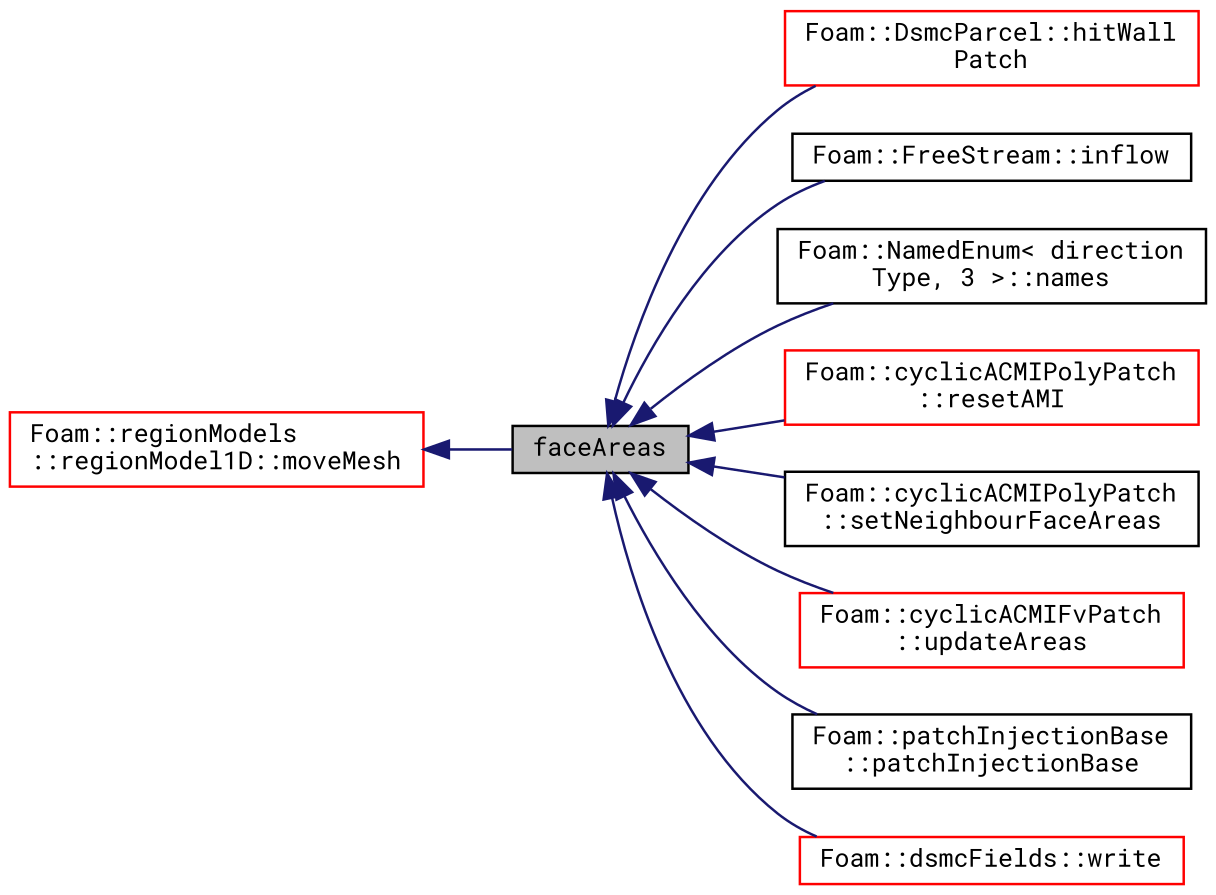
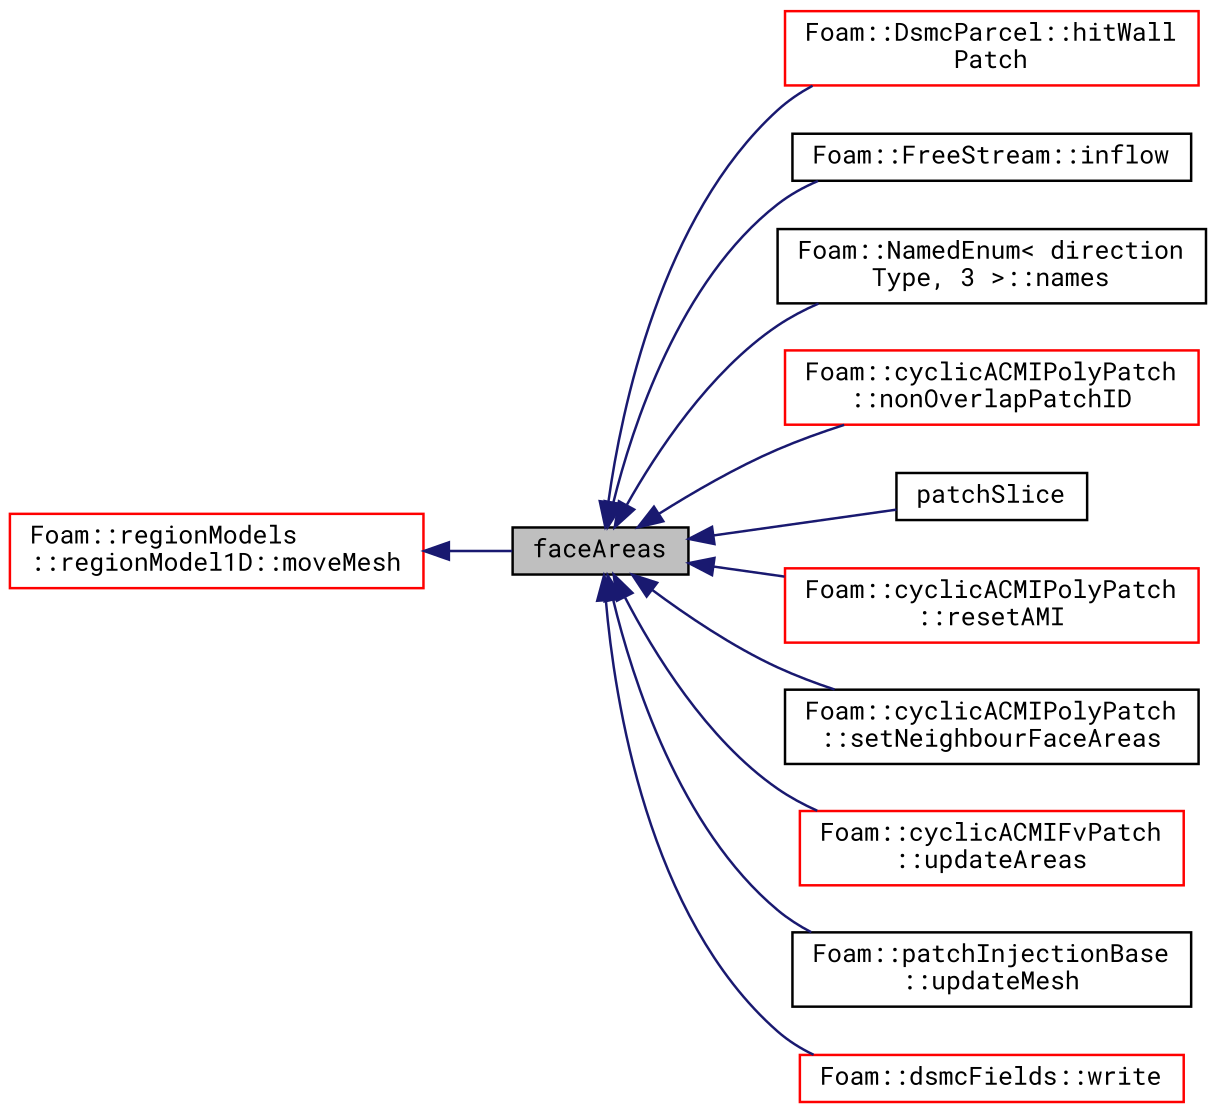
node "Foam::cyclicACMIPolyPatch ::nonOverlapPatchID": added
node "patchSlice": added
node "Foam::patchInjectionBase ::patchInjectionBase": label "Foam::patchInjectionBase ::patchInjectionBase" -> "Foam::patchInjectionBase ::updateMesh"
